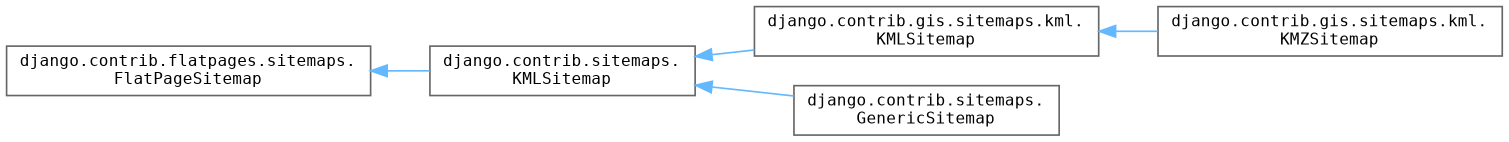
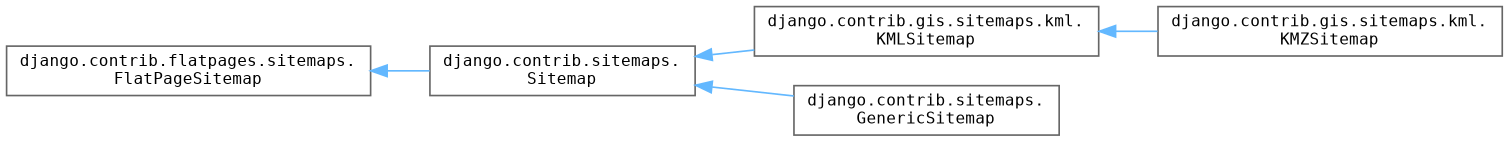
node "django.contrib.sitemaps. KMLSitemap": label "django.contrib.sitemaps. KMLSitemap" -> "django.contrib.sitemaps. Sitemap"
